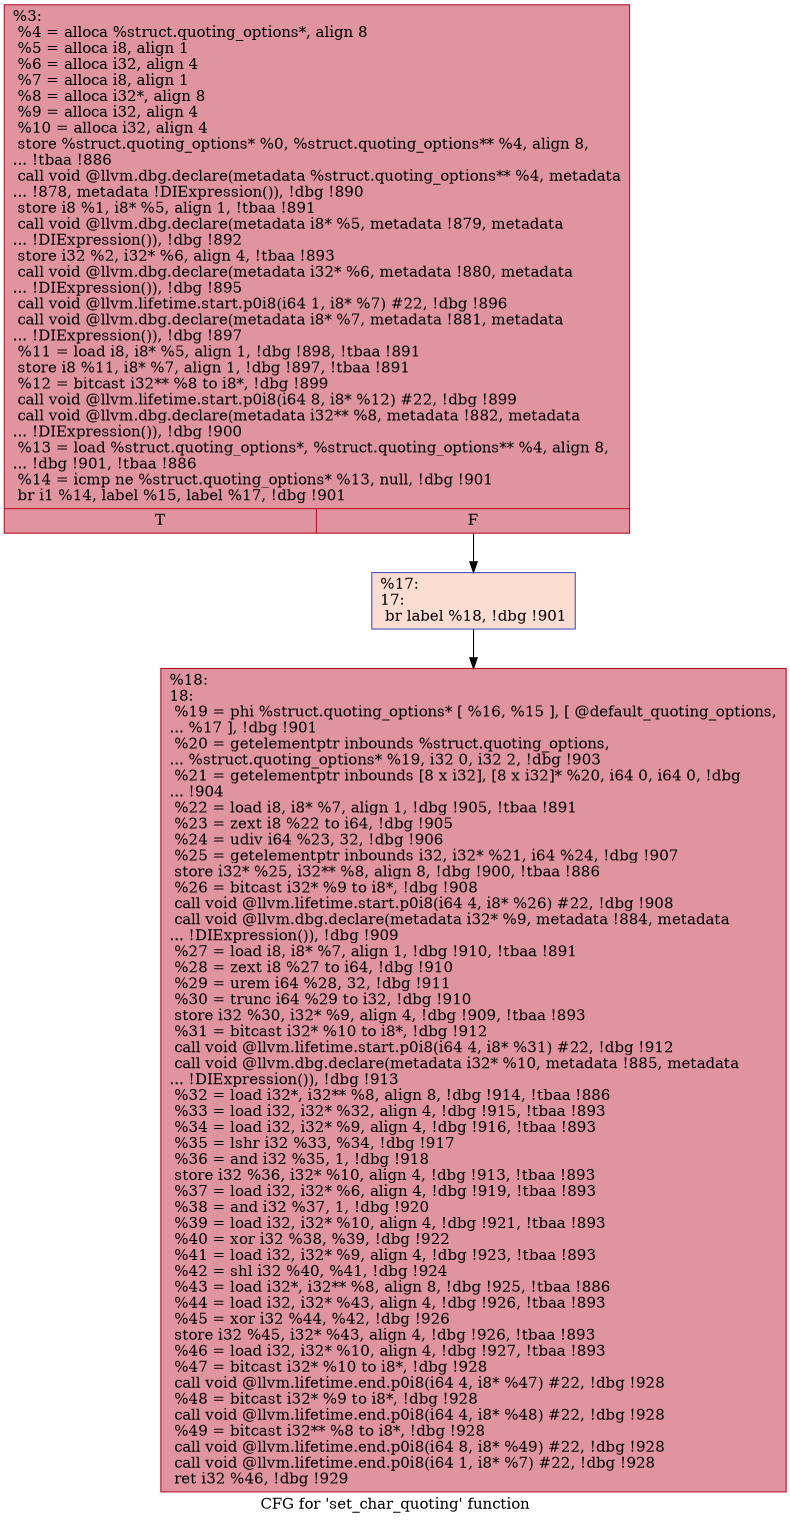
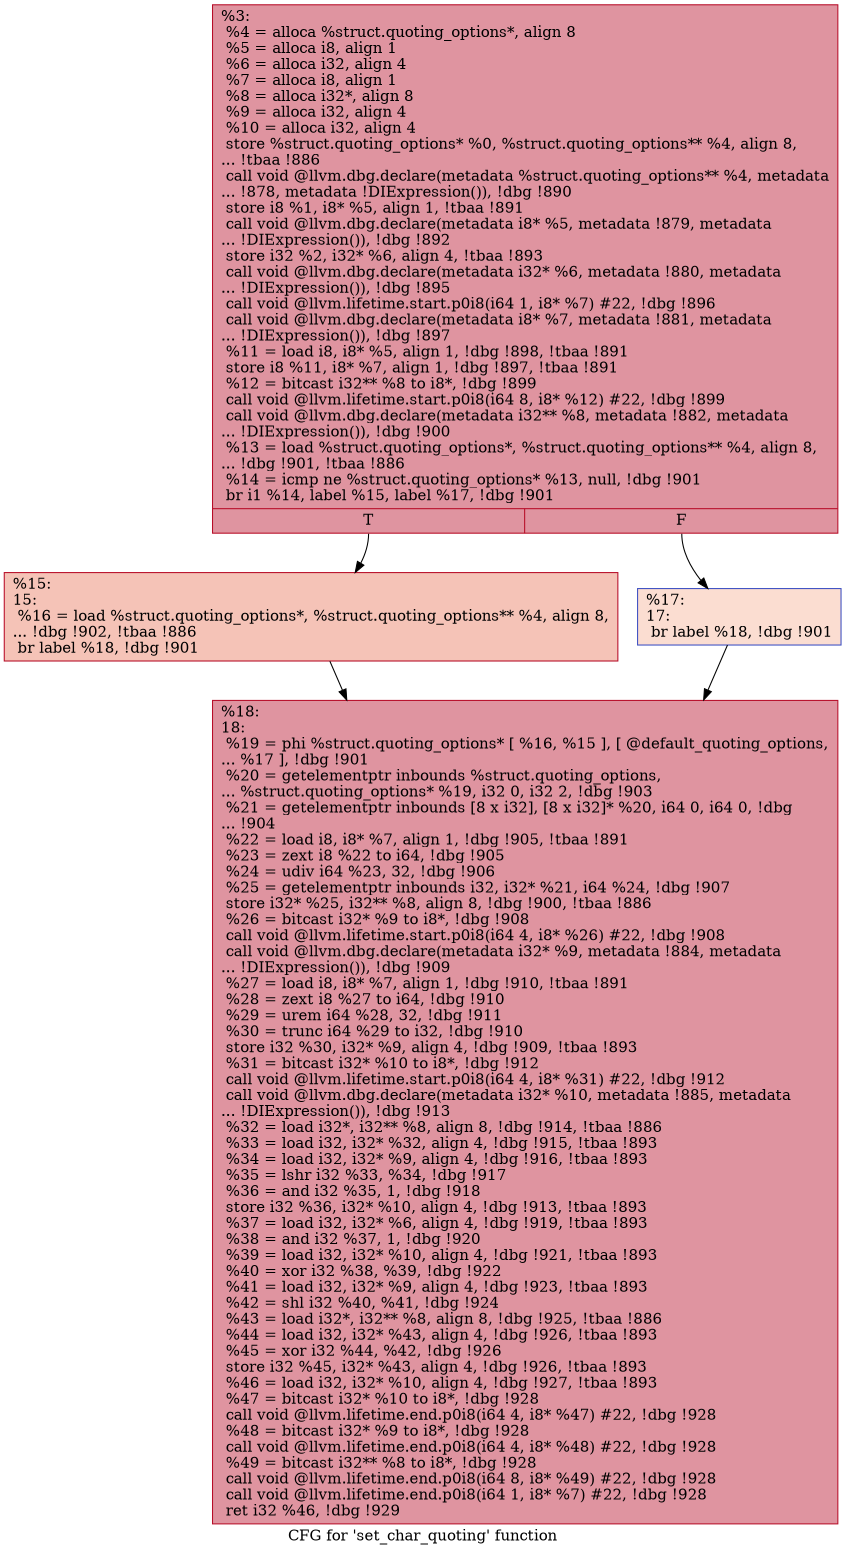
node "%15:": added
